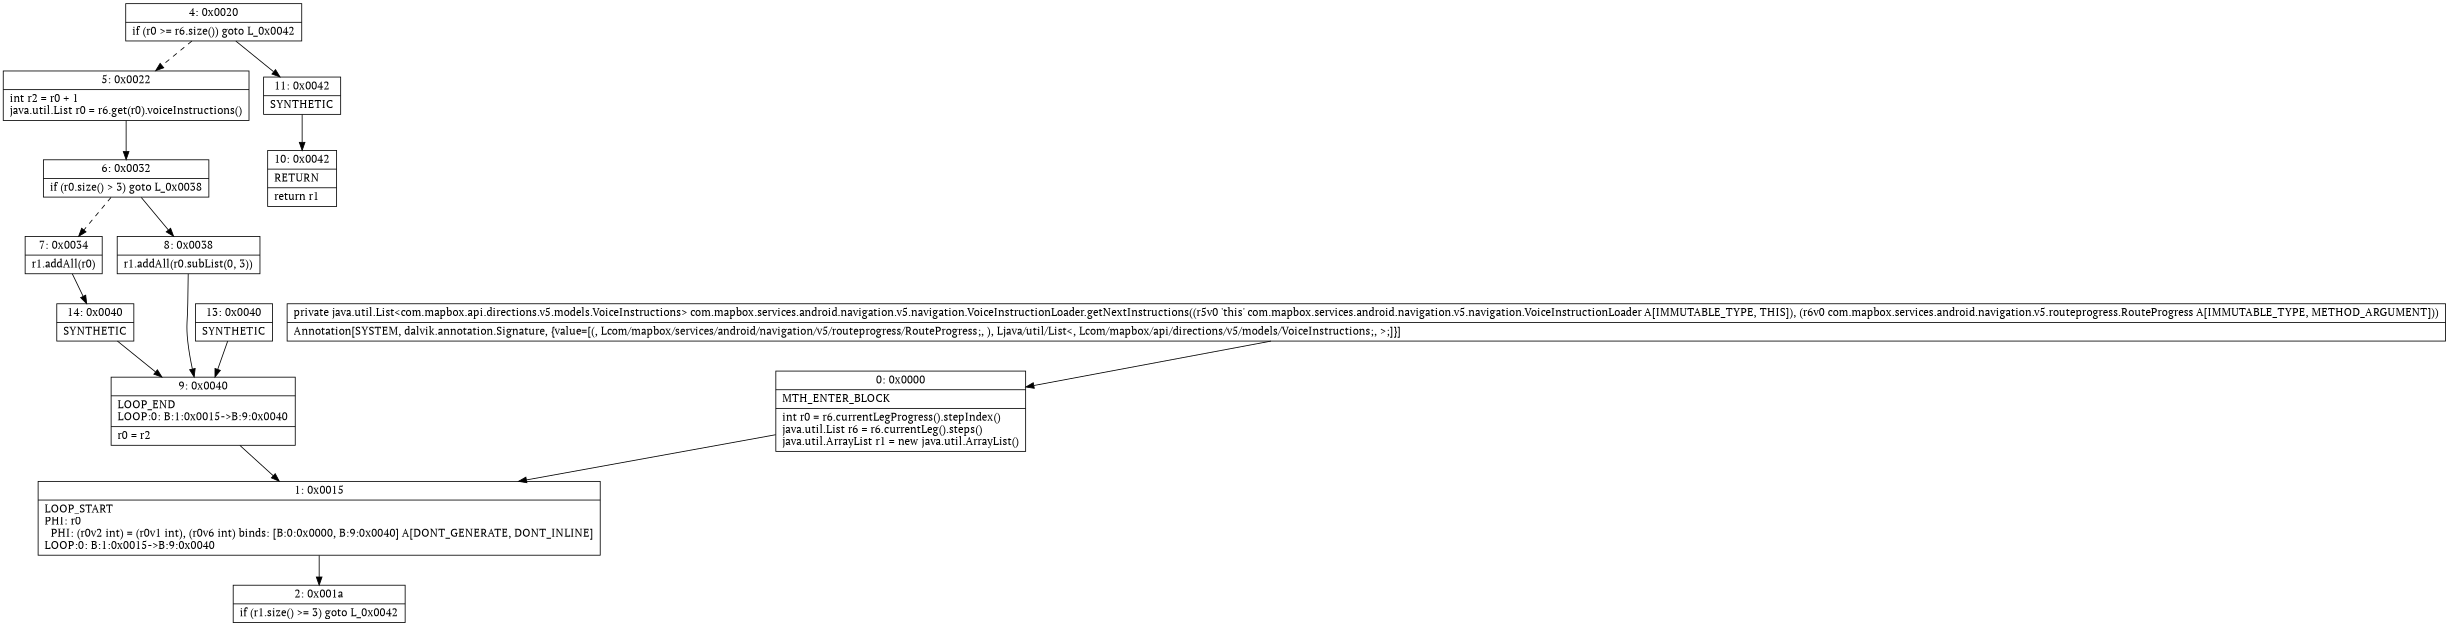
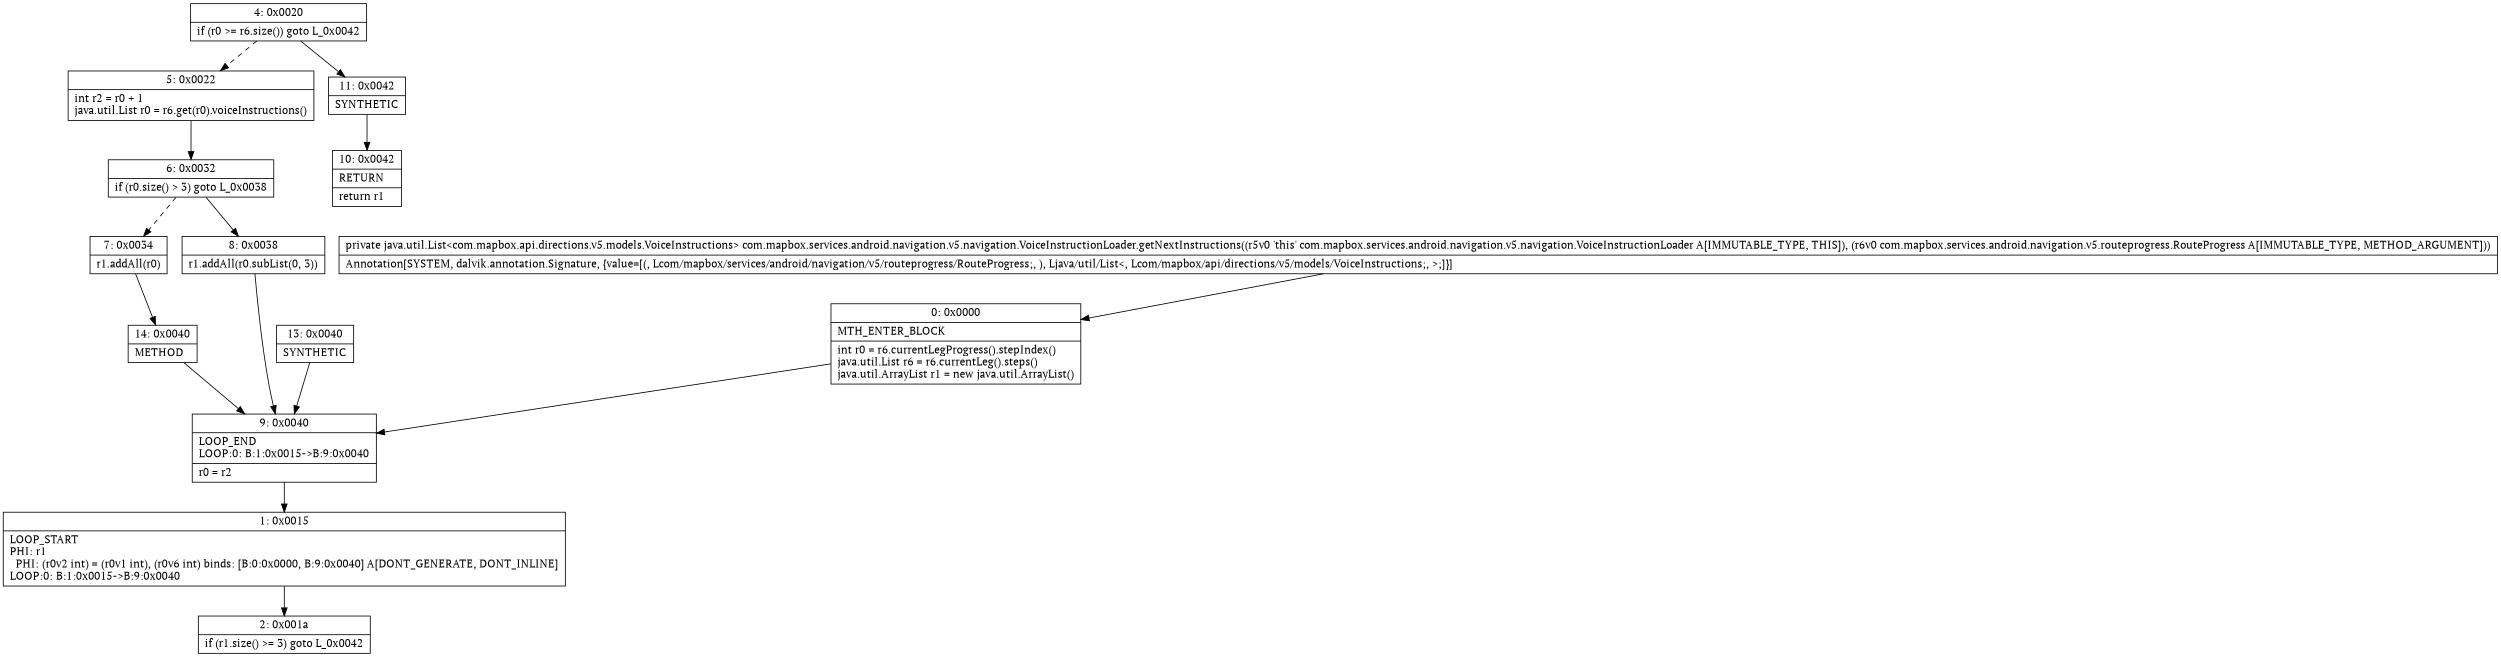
node "14: 0x0040": text "SYNTHETIC" -> "METHOD"
edge "0: 0x0000" -> "1: 0x0015": now "0: 0x0000" -> "9: 0x0040"
node "1: 0x0015": text "PHI: r0" -> "PHI: r1"
